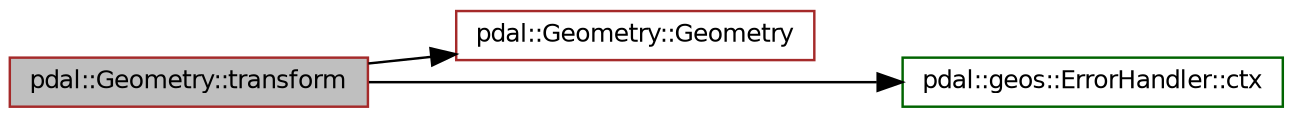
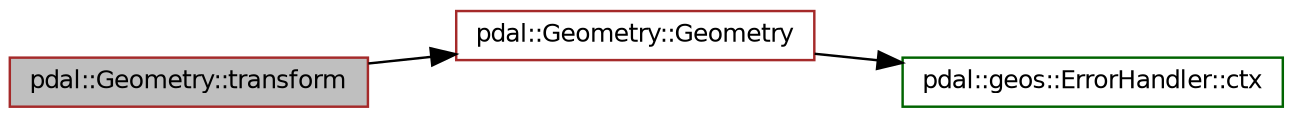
edge "pdal::Geometry::transform" -> "pdal::geos::ErrorHandler::ctx": now "pdal::Geometry::Geometry" -> "pdal::geos::ErrorHandler::ctx"
